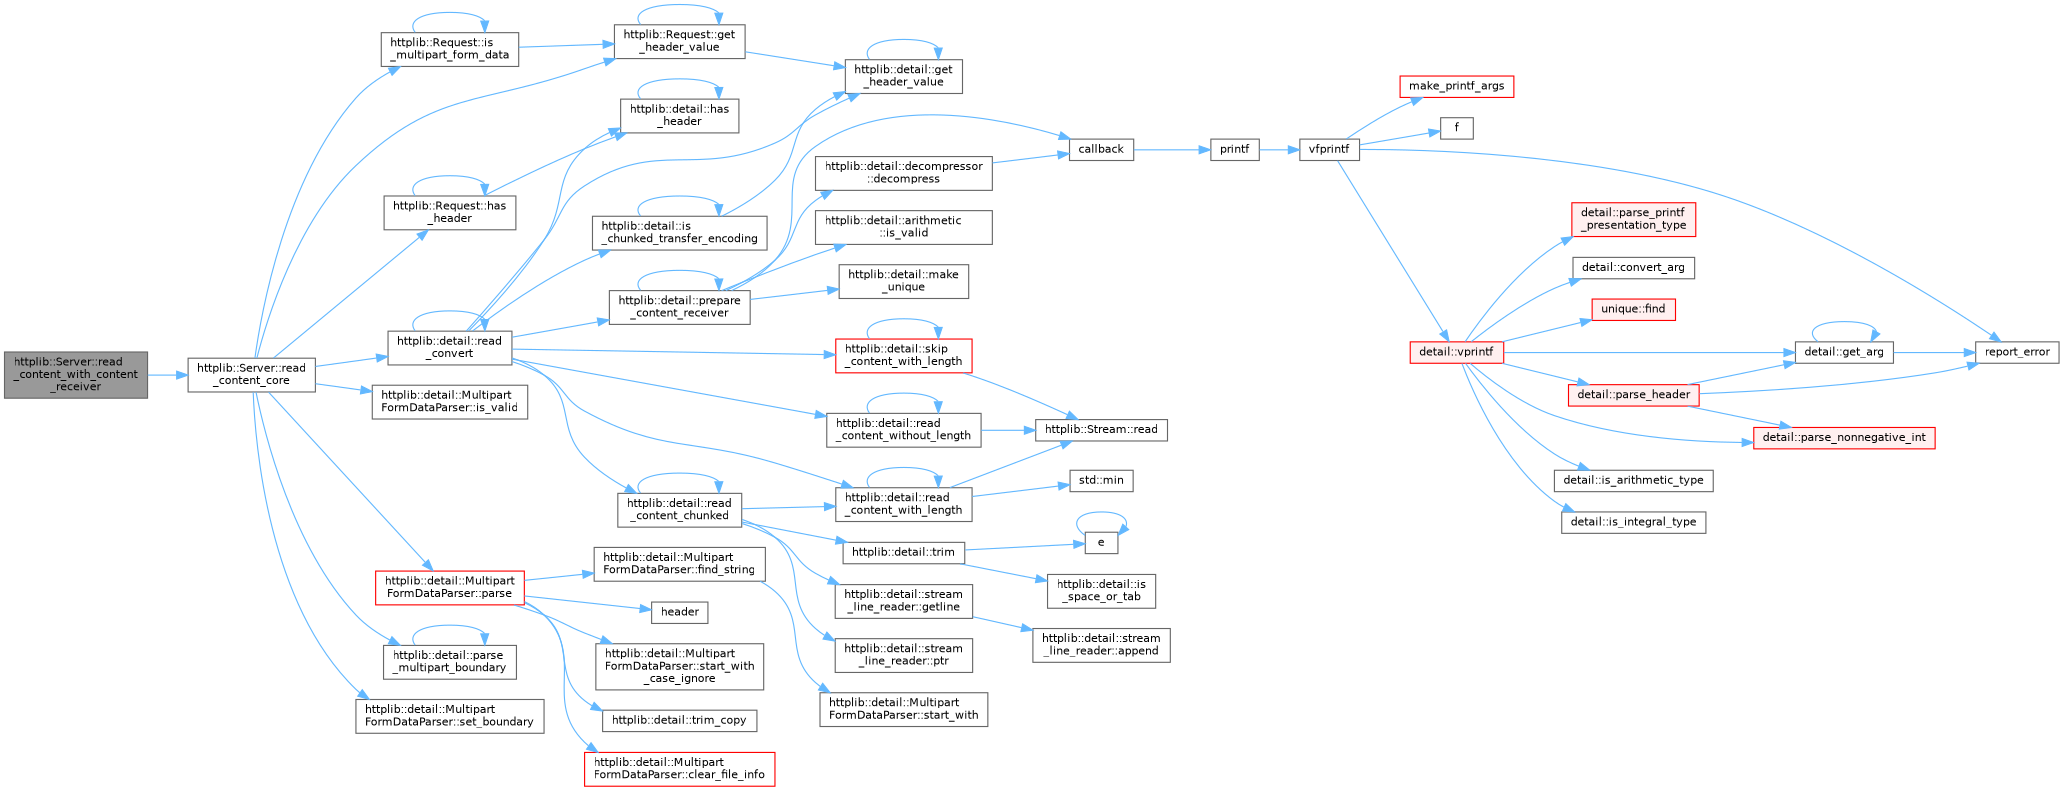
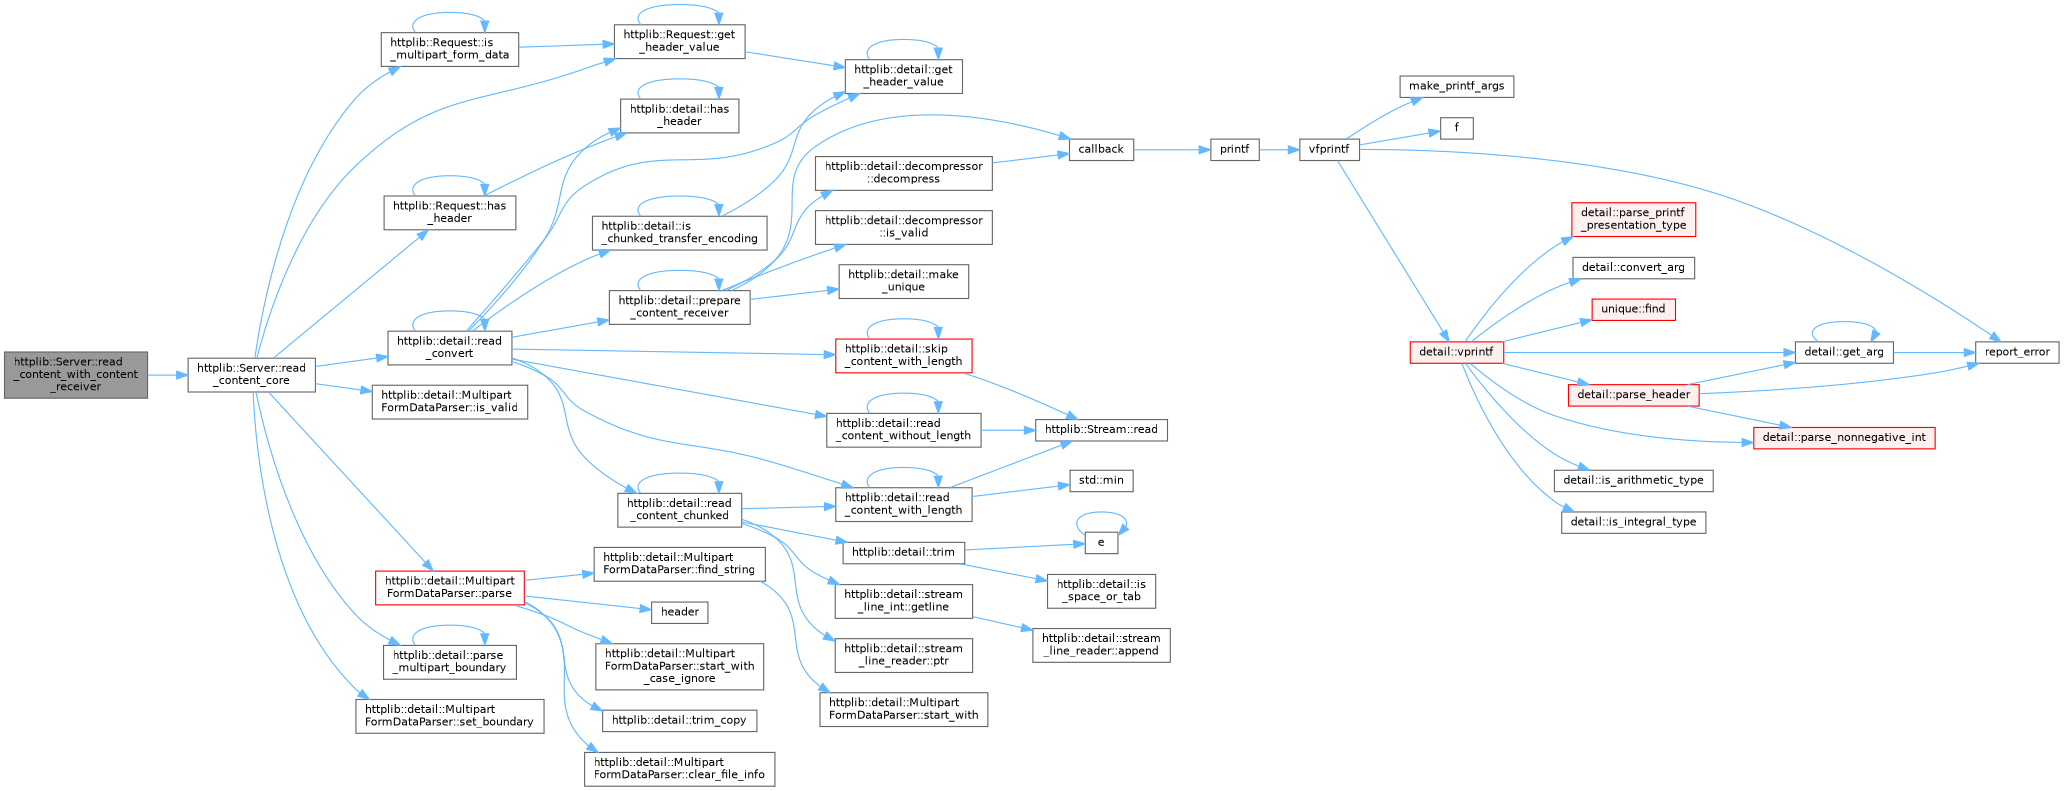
node "make_printf_args": color red -> grey40
node "httplib::detail::arithmetic ::is_valid": label "httplib::detail::arithmetic ::is_valid" -> "httplib::detail::decompressor ::is_valid"
node "httplib::detail::stream _line_reader::getline": label "httplib::detail::stream _line_reader::getline" -> "httplib::detail::stream _line_int::getline"
node "httplib::detail::Multipart FormDataParser::clear_file_info": color red -> grey40
